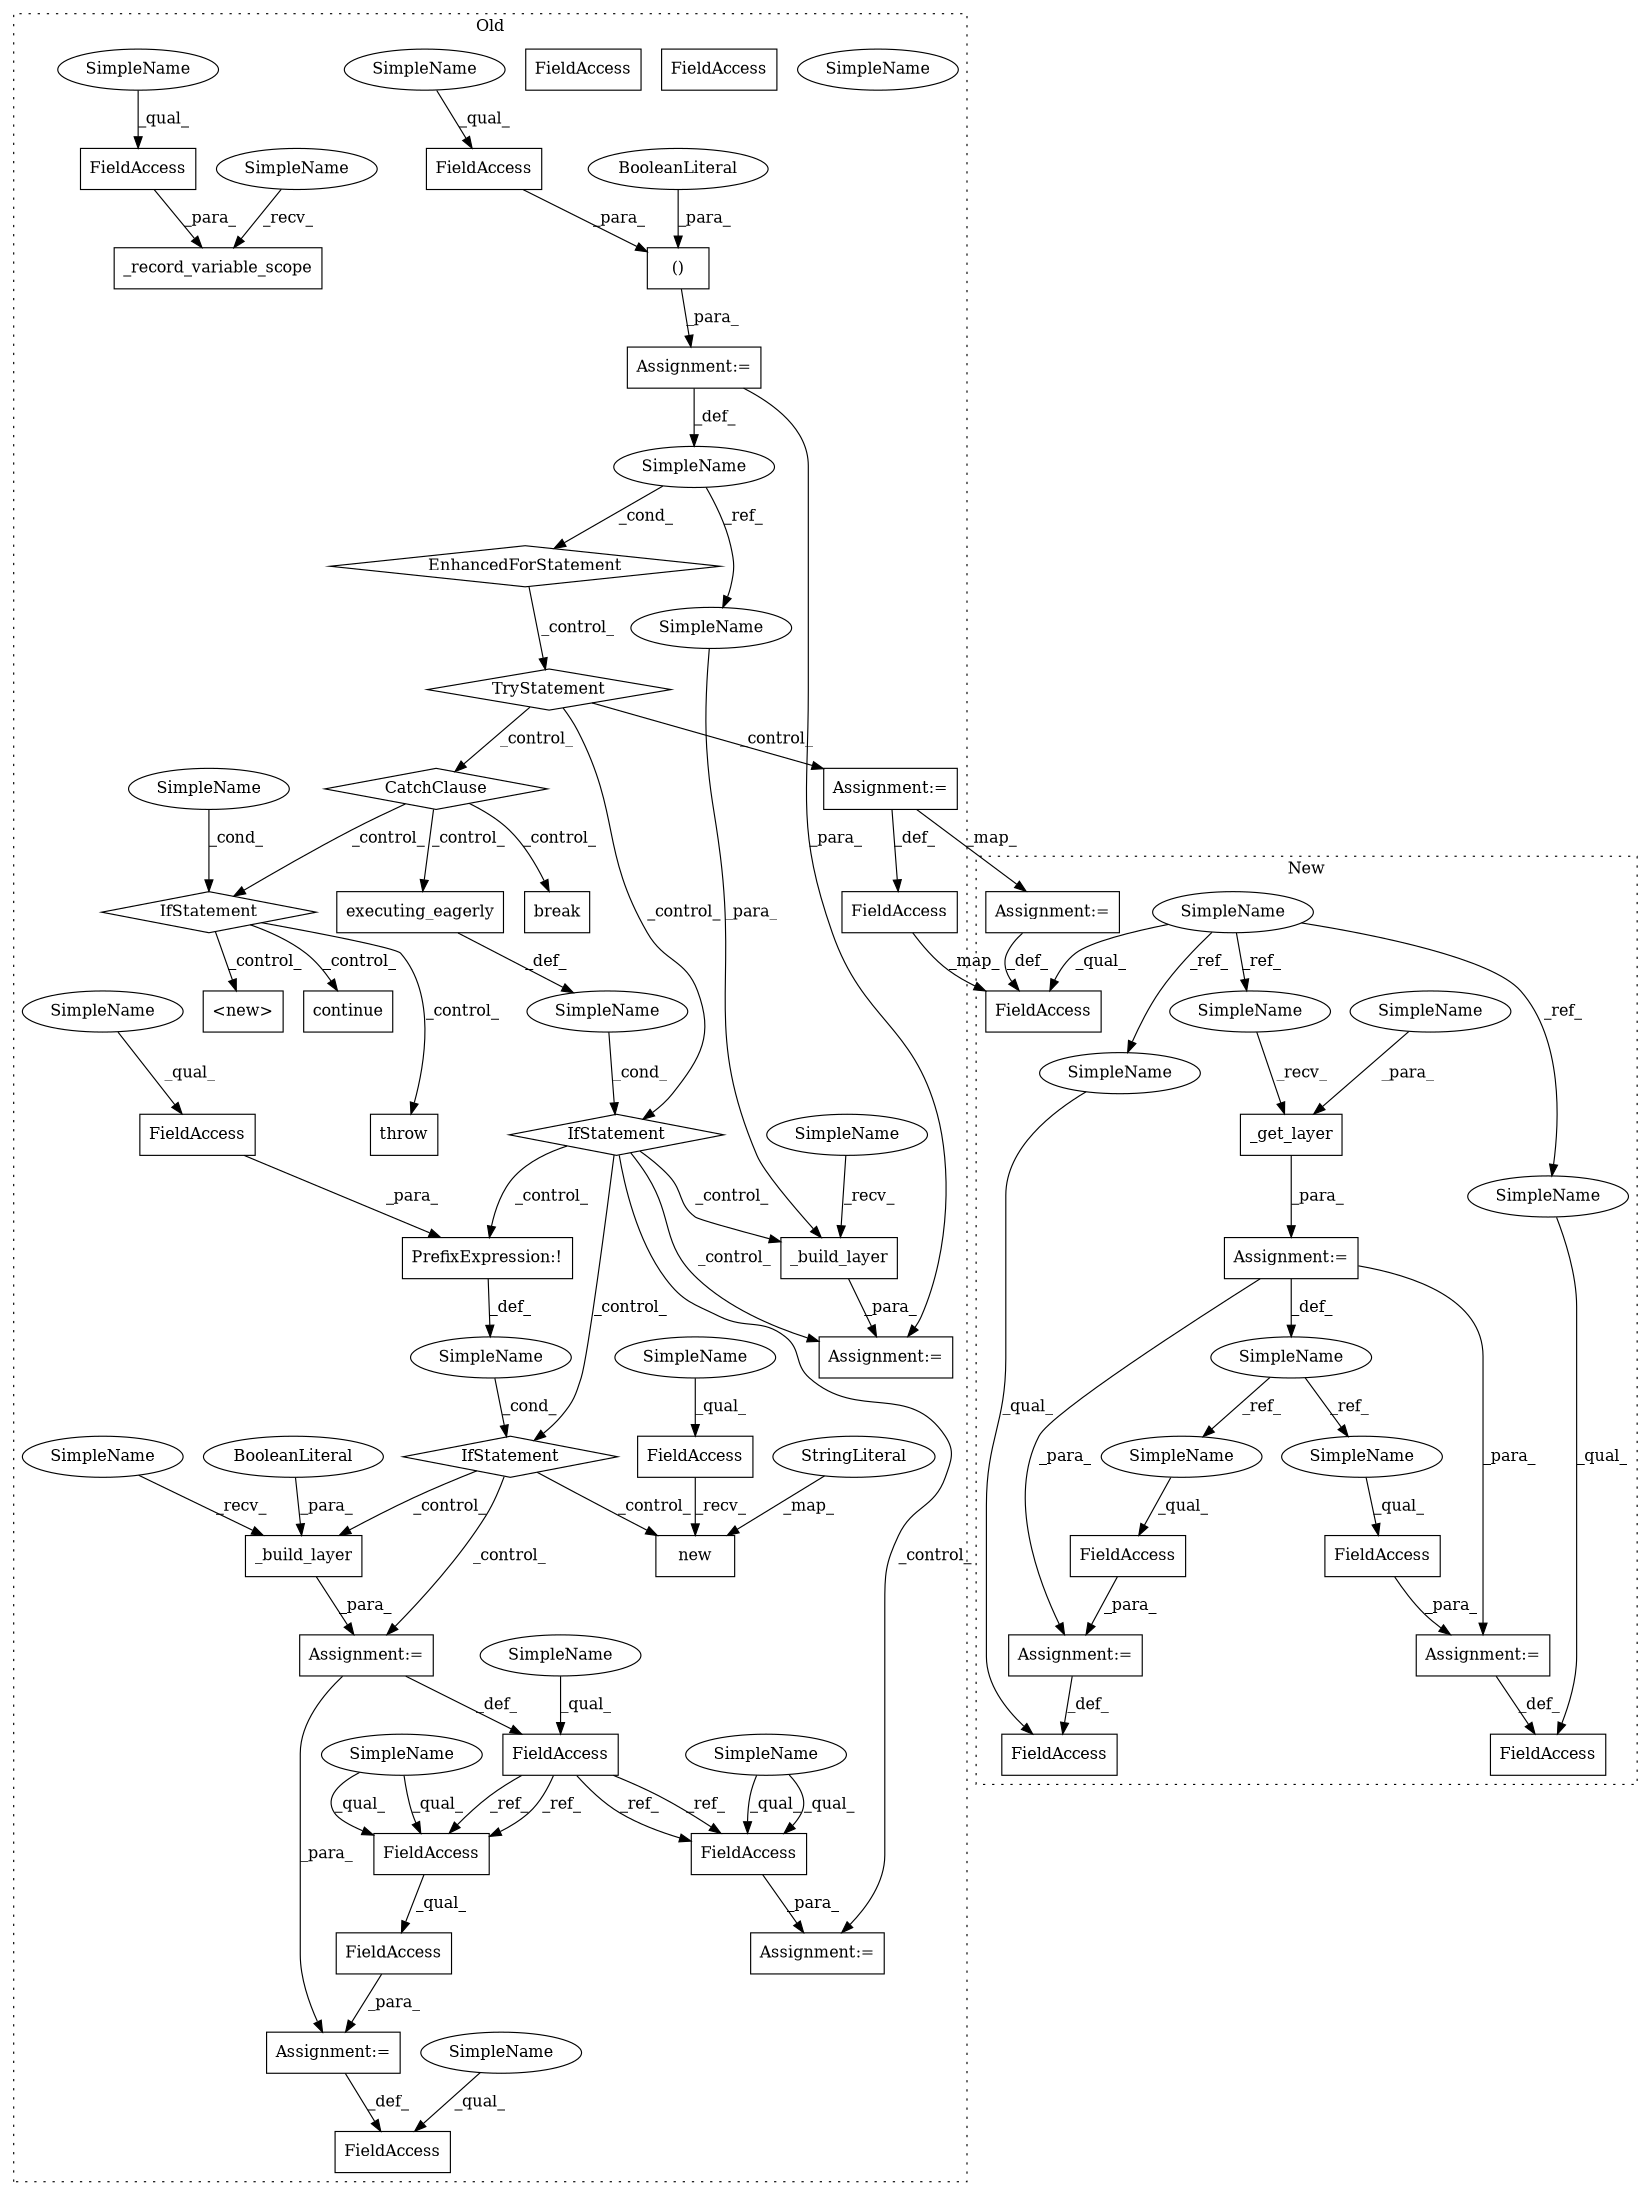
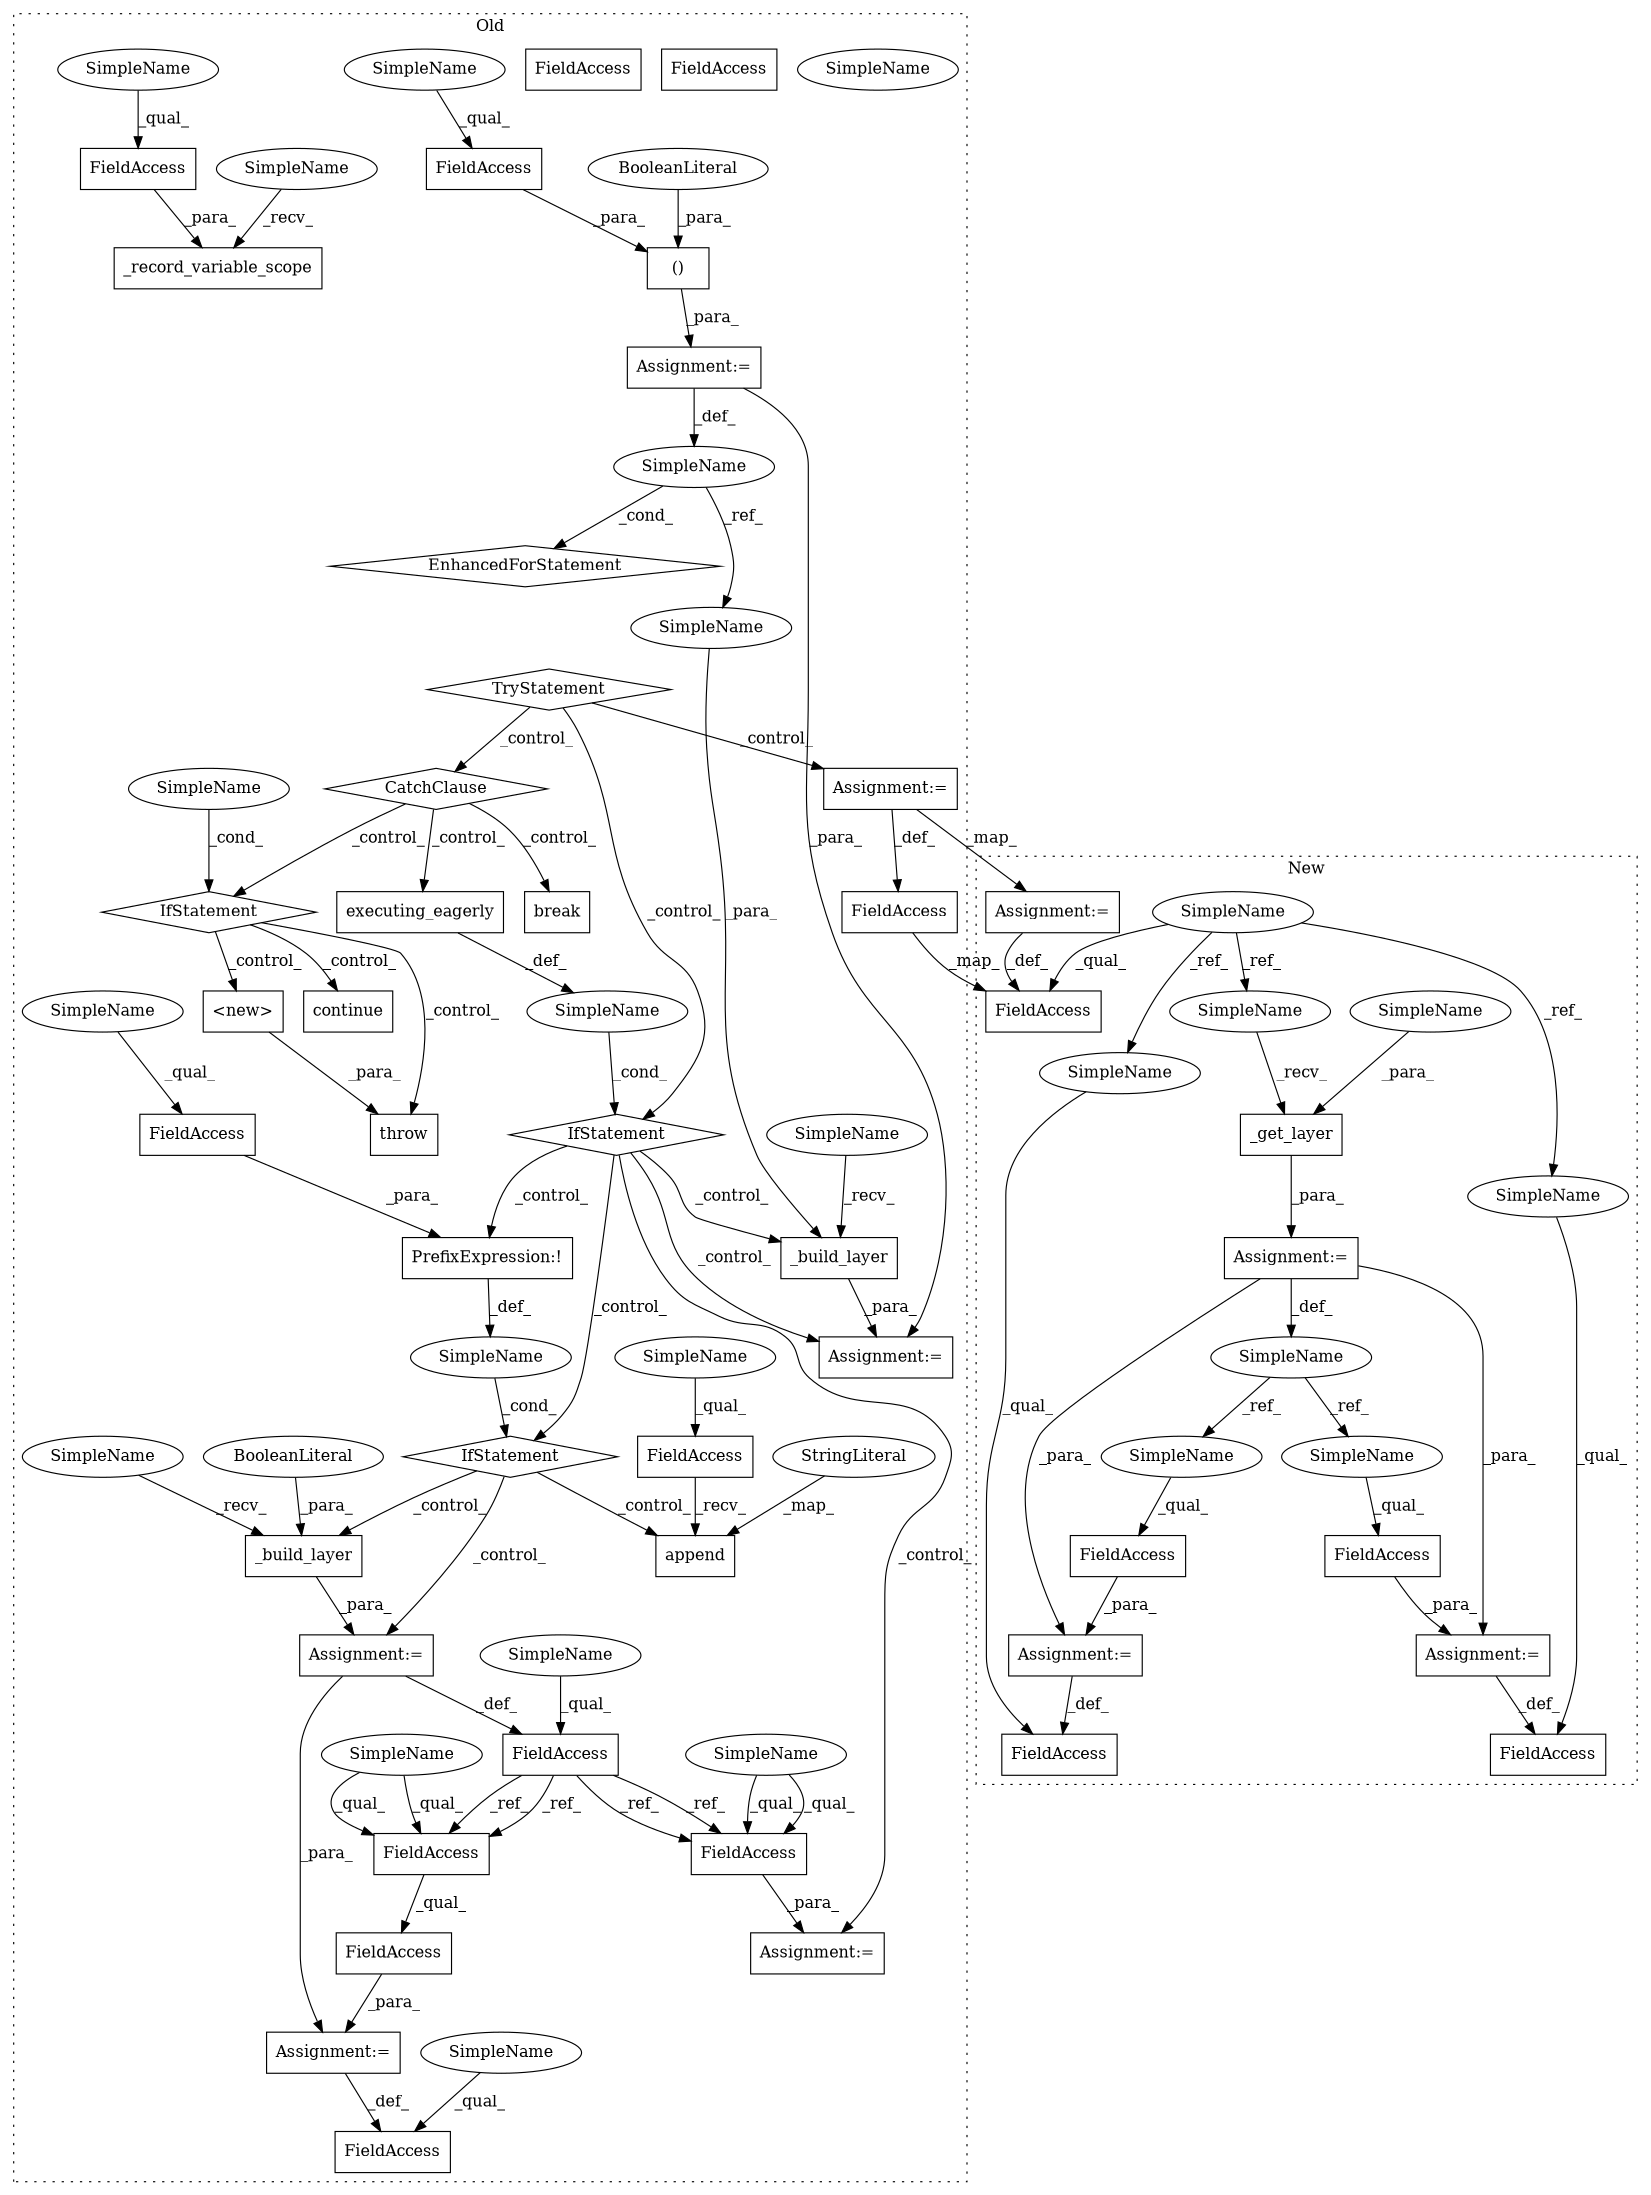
edge "EnhancedForStatement" -> "TryStatement": removed, label "_control_"
edge "<new>" -> "throw": added, label "_para_"
node "new": label "new" -> "append"
